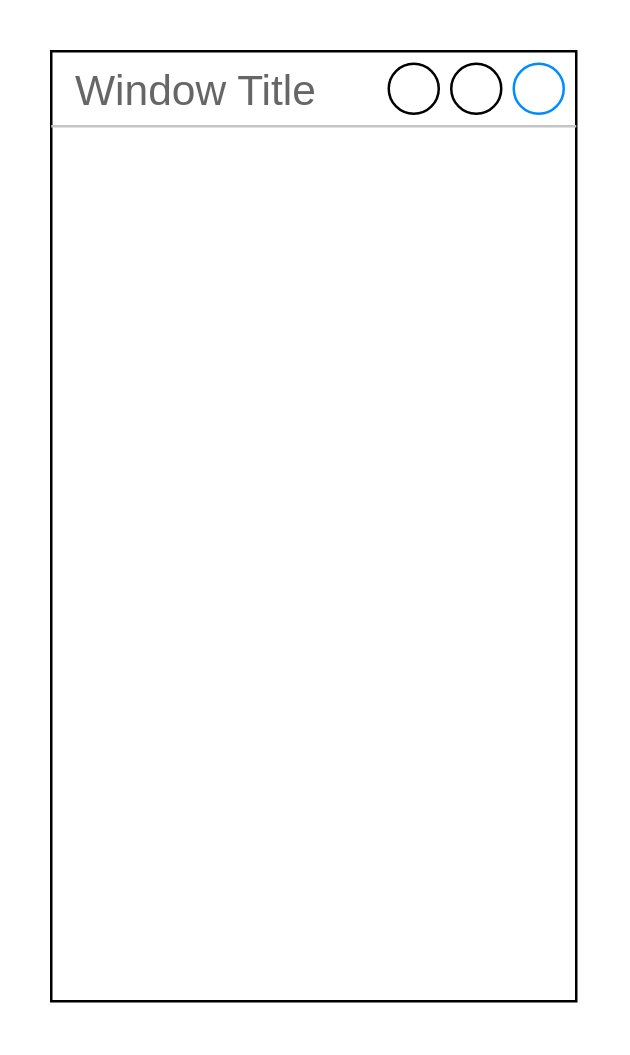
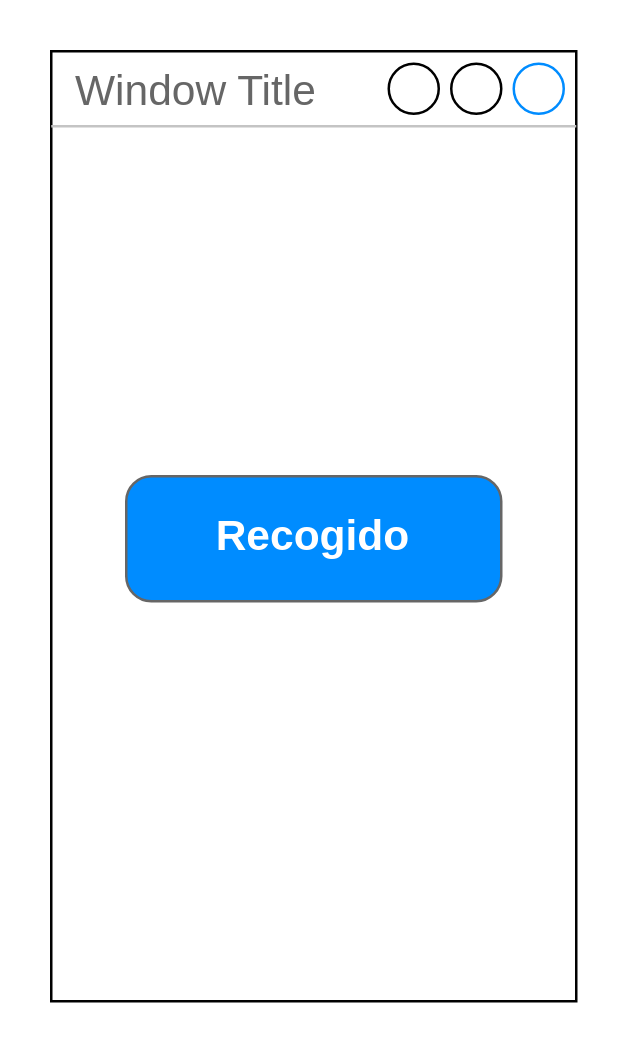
node "Recogido": added
